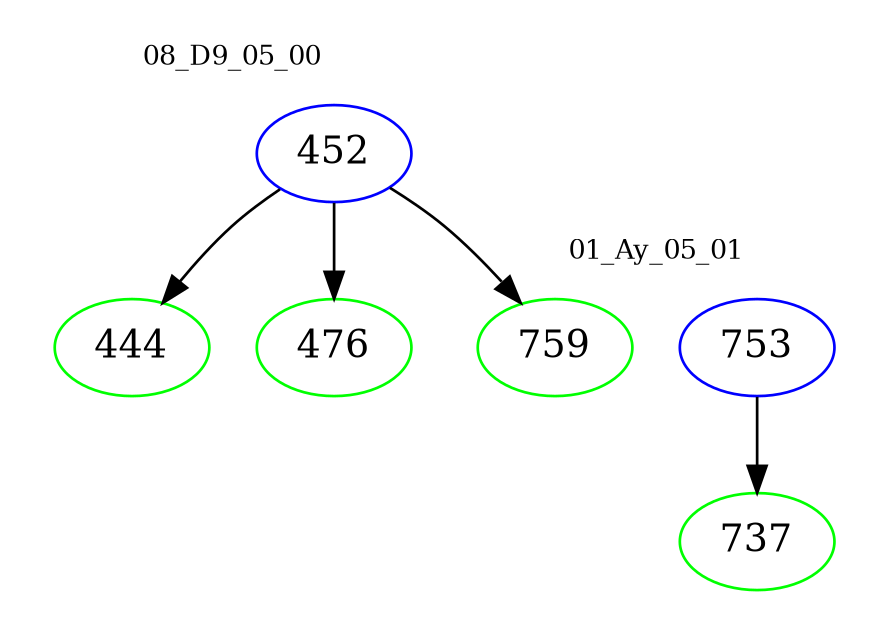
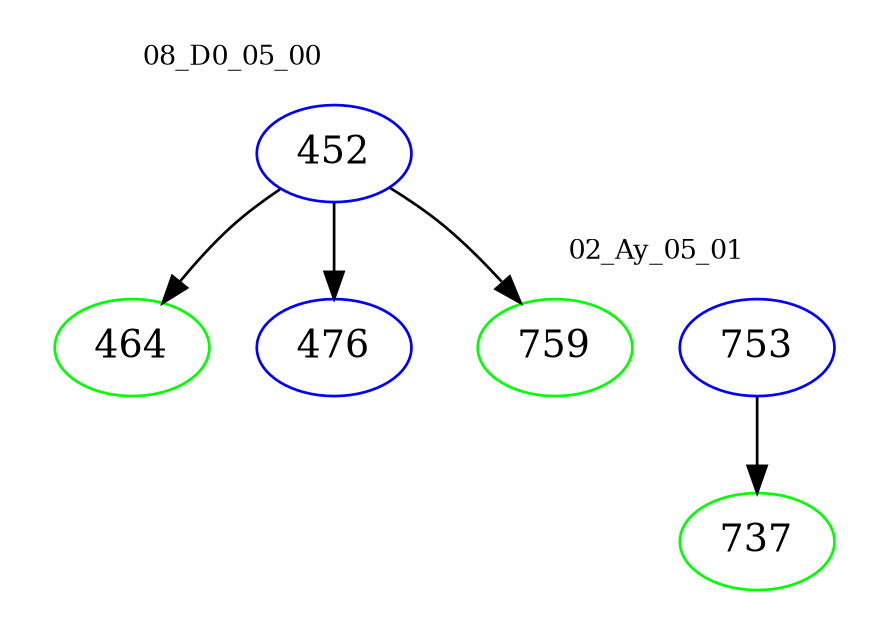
cluster "08_D9_05_00": label "08_D9_05_00" -> "08_D0_05_00"
cluster "01_Ay_05_01": label "01_Ay_05_01" -> "02_Ay_05_01"
node "444": label "444" -> "464"
node "476": color green -> blue
